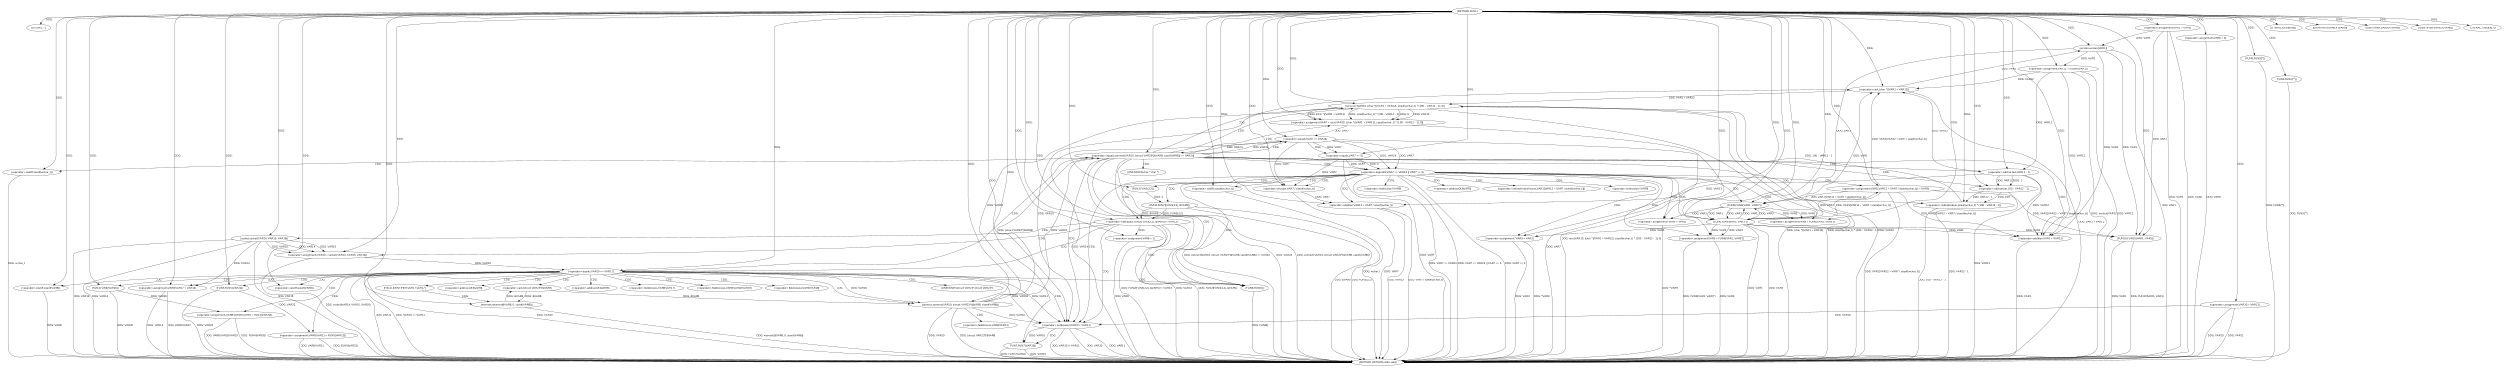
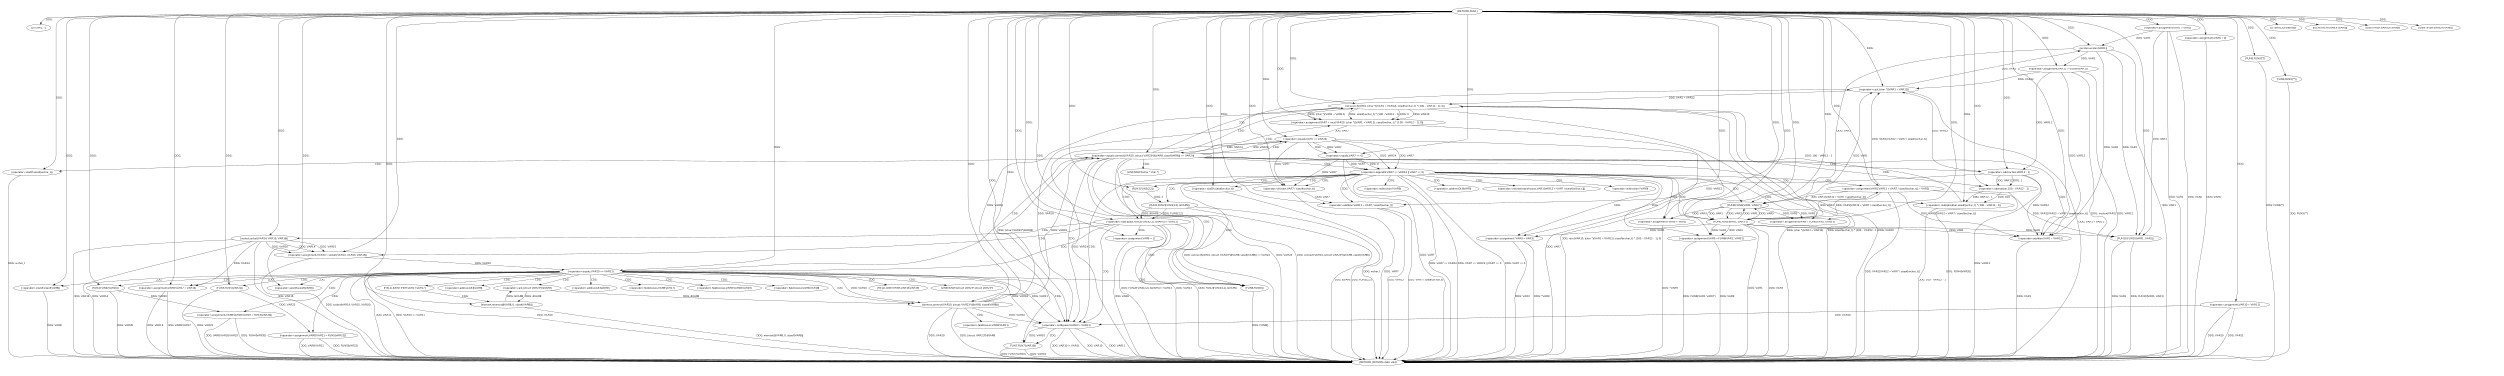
node "(LITERAL,7,switch(7))": removed
edge "(<operator>.subtraction,100 - VAR12 - 1)" -> "(METHOD_RETURN,static void)": label "DDG: VAR12 - 1" -> "DDG: FUN4(VAR20)"
node "(FIELD_IDENTIFIER,VAR19,VAR19)": added
